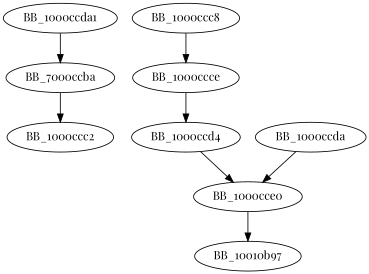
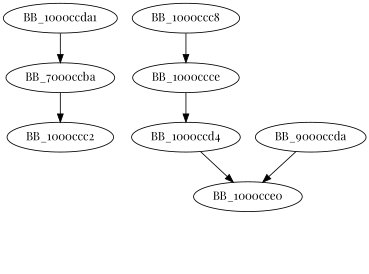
node "BB_1000ccda": label "BB_1000ccda" -> "BB_9000ccda"
node "BB_10010b97": removed
